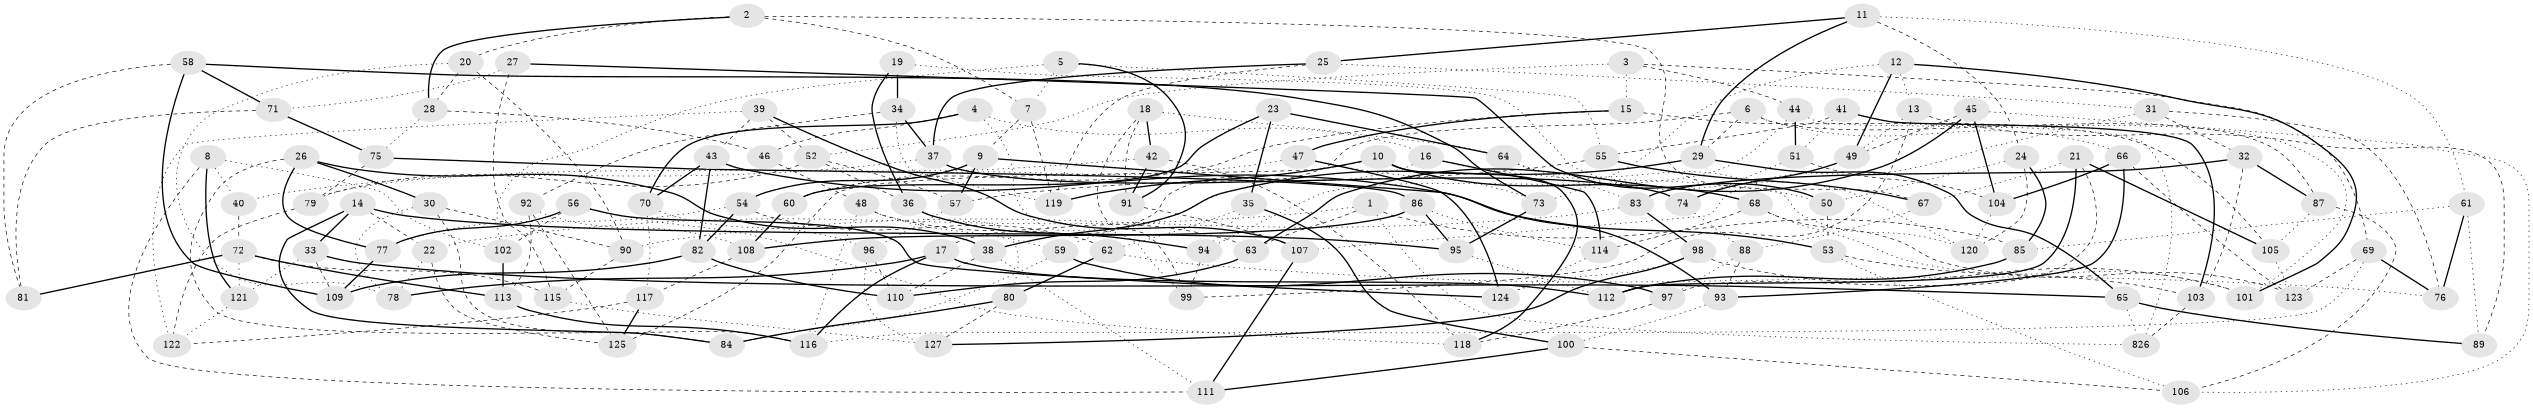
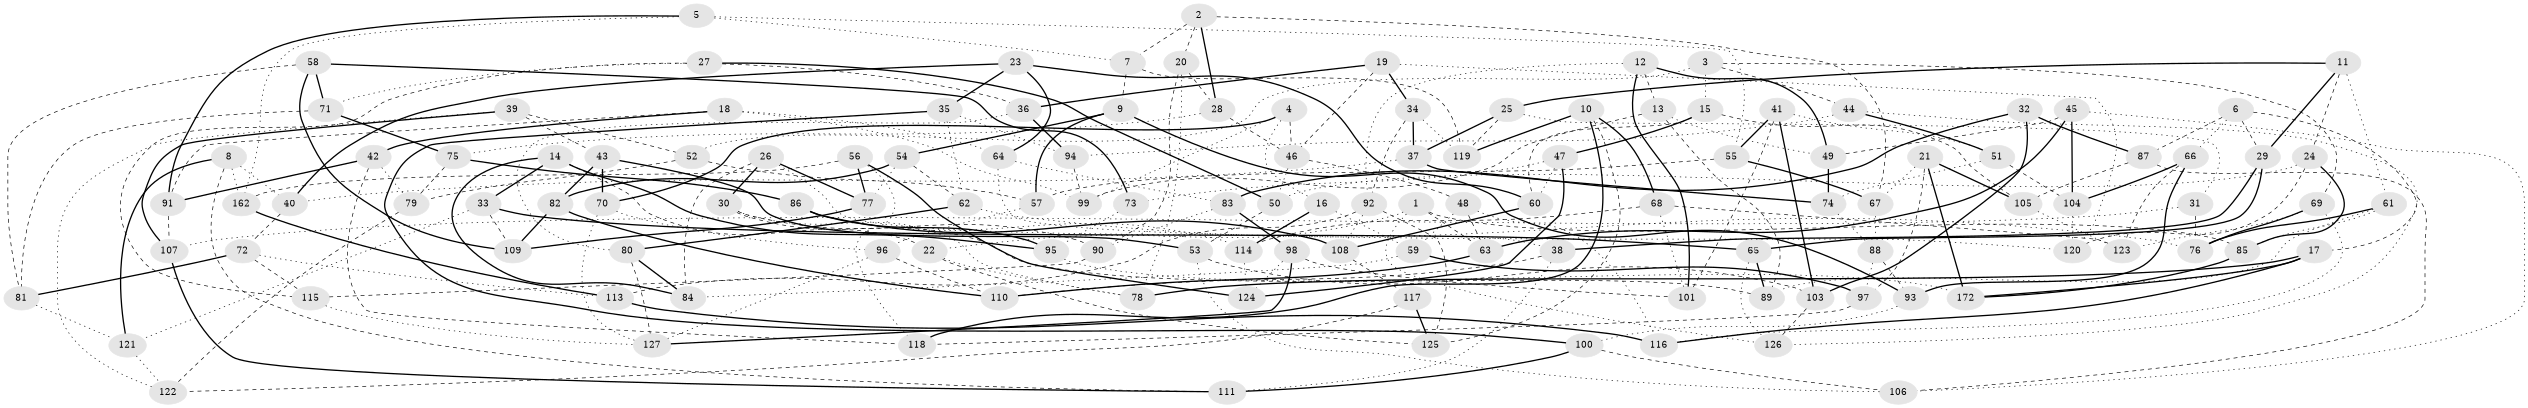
edge "23" -- "40": added
edge "12" -- "13": style dotted -> dashed
edge "12" -- "73": now "12" -- "92"
edge "19" -- "46": added
edge "41" -- "55": style dashed -> bold
edge "31" -- "32": removed
edge "41" -- "101": style dotted -> dashed
edge "52" -- "36": now "27" -- "36"
edge "16" -- "50": now "46" -- "50"
edge "26" -- "38": style bold -> dotted
edge "18" -- "99": style dashed -> dotted
edge "32" -- "103": style dashed -> bold
edge "73" -- "95": style bold -> dotted
edge "87" -- "105": style dotted -> dashed
node "102": label "102" -> "162"
edge "70" -- "117": now "70" -- "127"
edge "72" -- "121": now "81" -- "121"
edge "69" -- "123": style dashed -> dotted
edge "72" -- "113": style bold -> dotted
node "112": label "112" -> "172"
edge "30" -- "116": now "30" -- "89"
node "826": label "826" -> "126"
